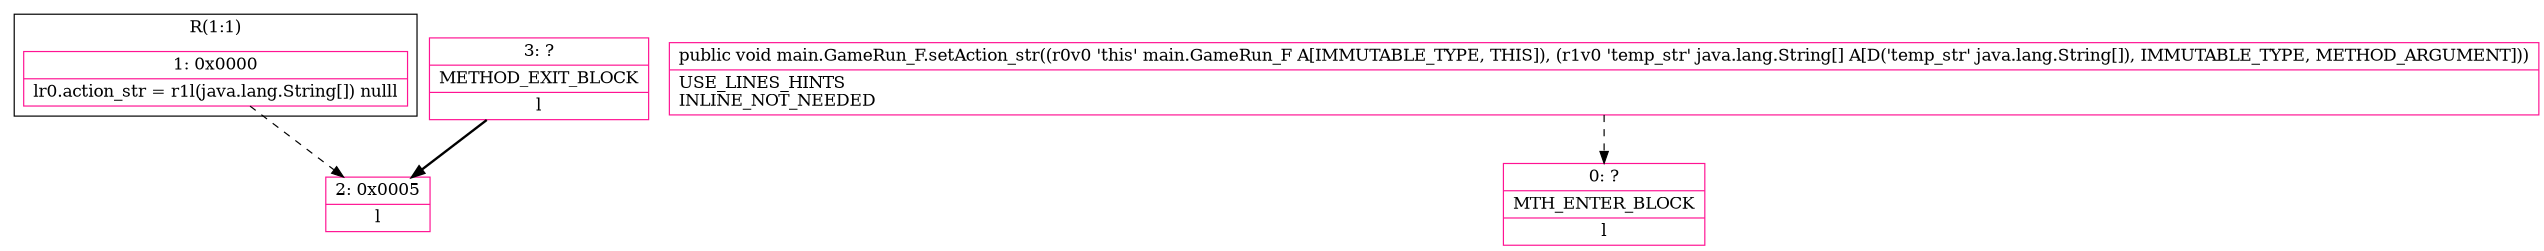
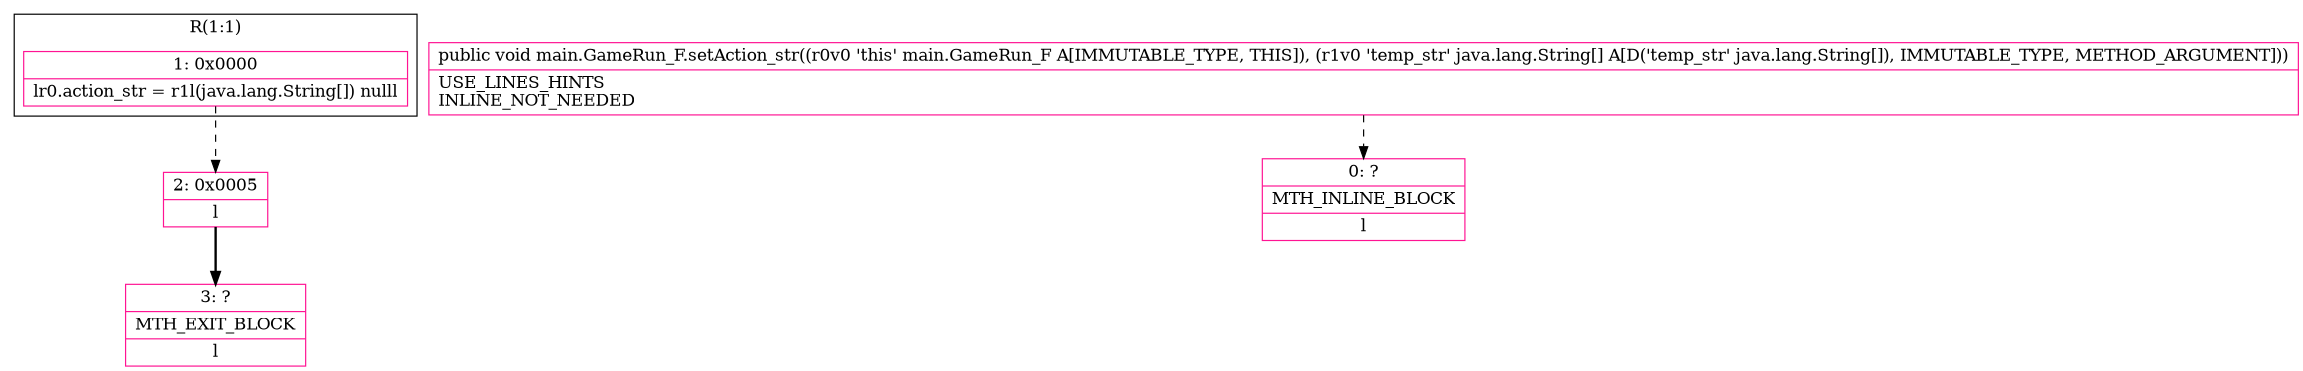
node "3: ?": text "METHOD_EXIT_BLOCK" -> "MTH_EXIT_BLOCK"
edge "3: ?" -> "2: 0x0005": reversed
node "0: ?": text "MTH_ENTER_BLOCK" -> "MTH_INLINE_BLOCK"
